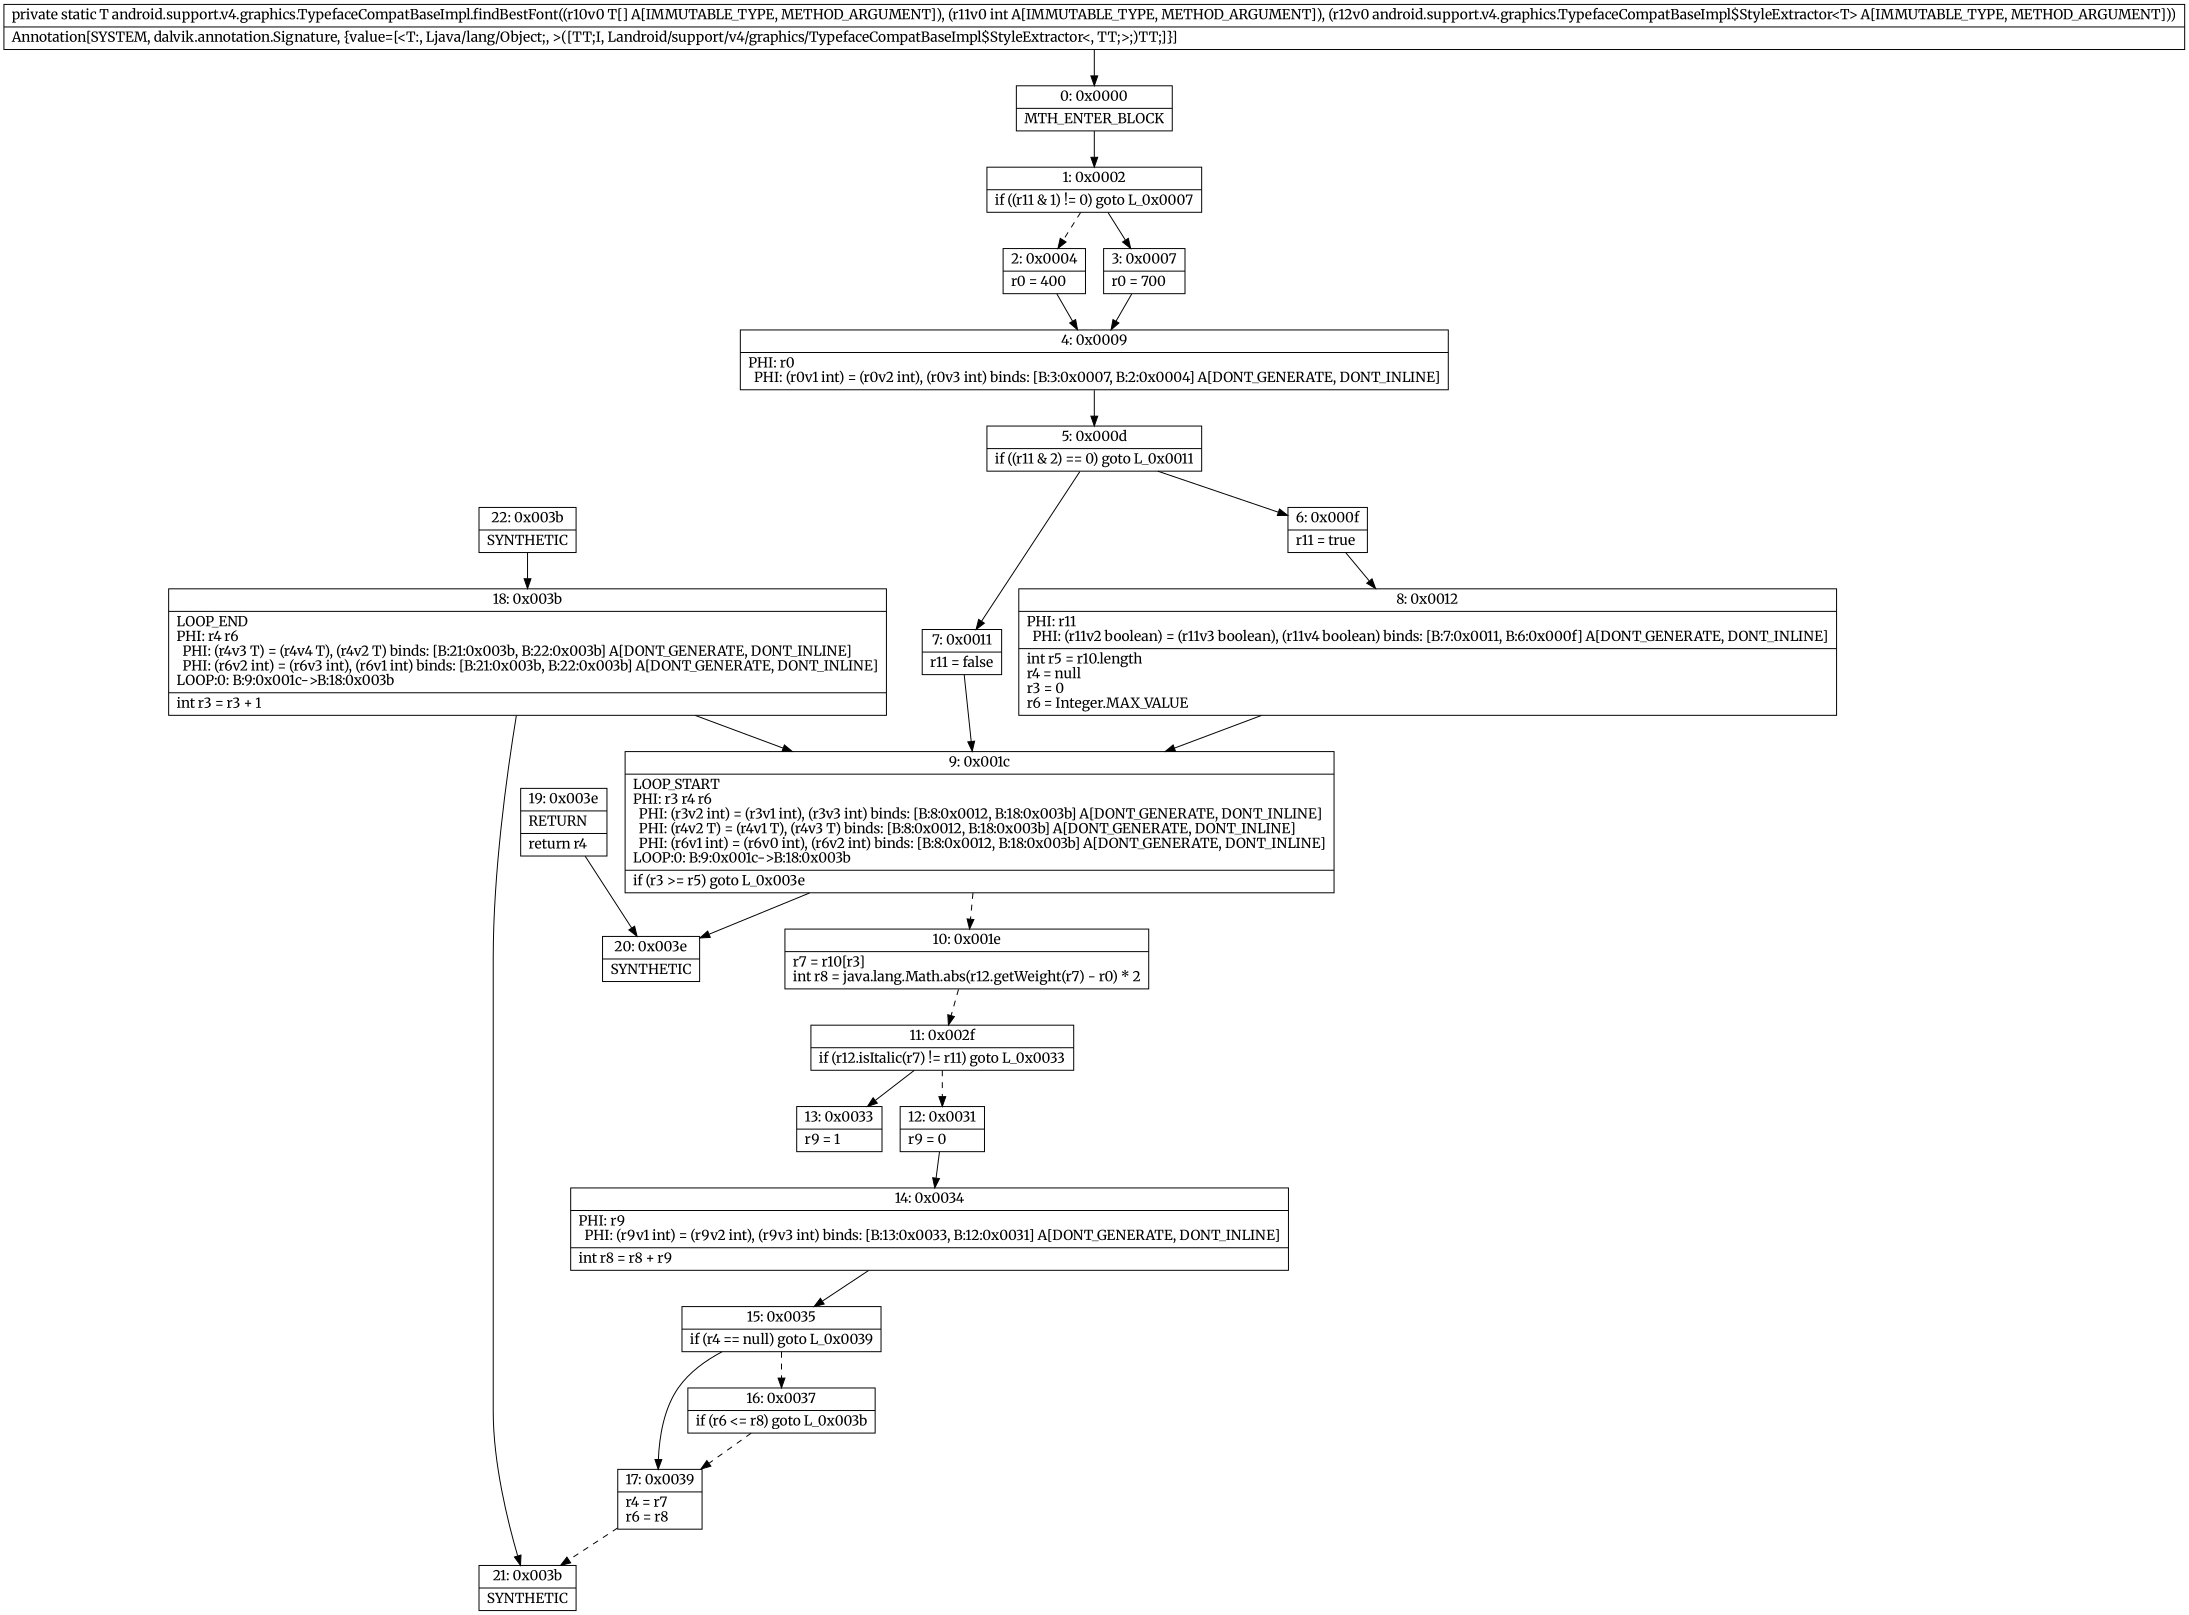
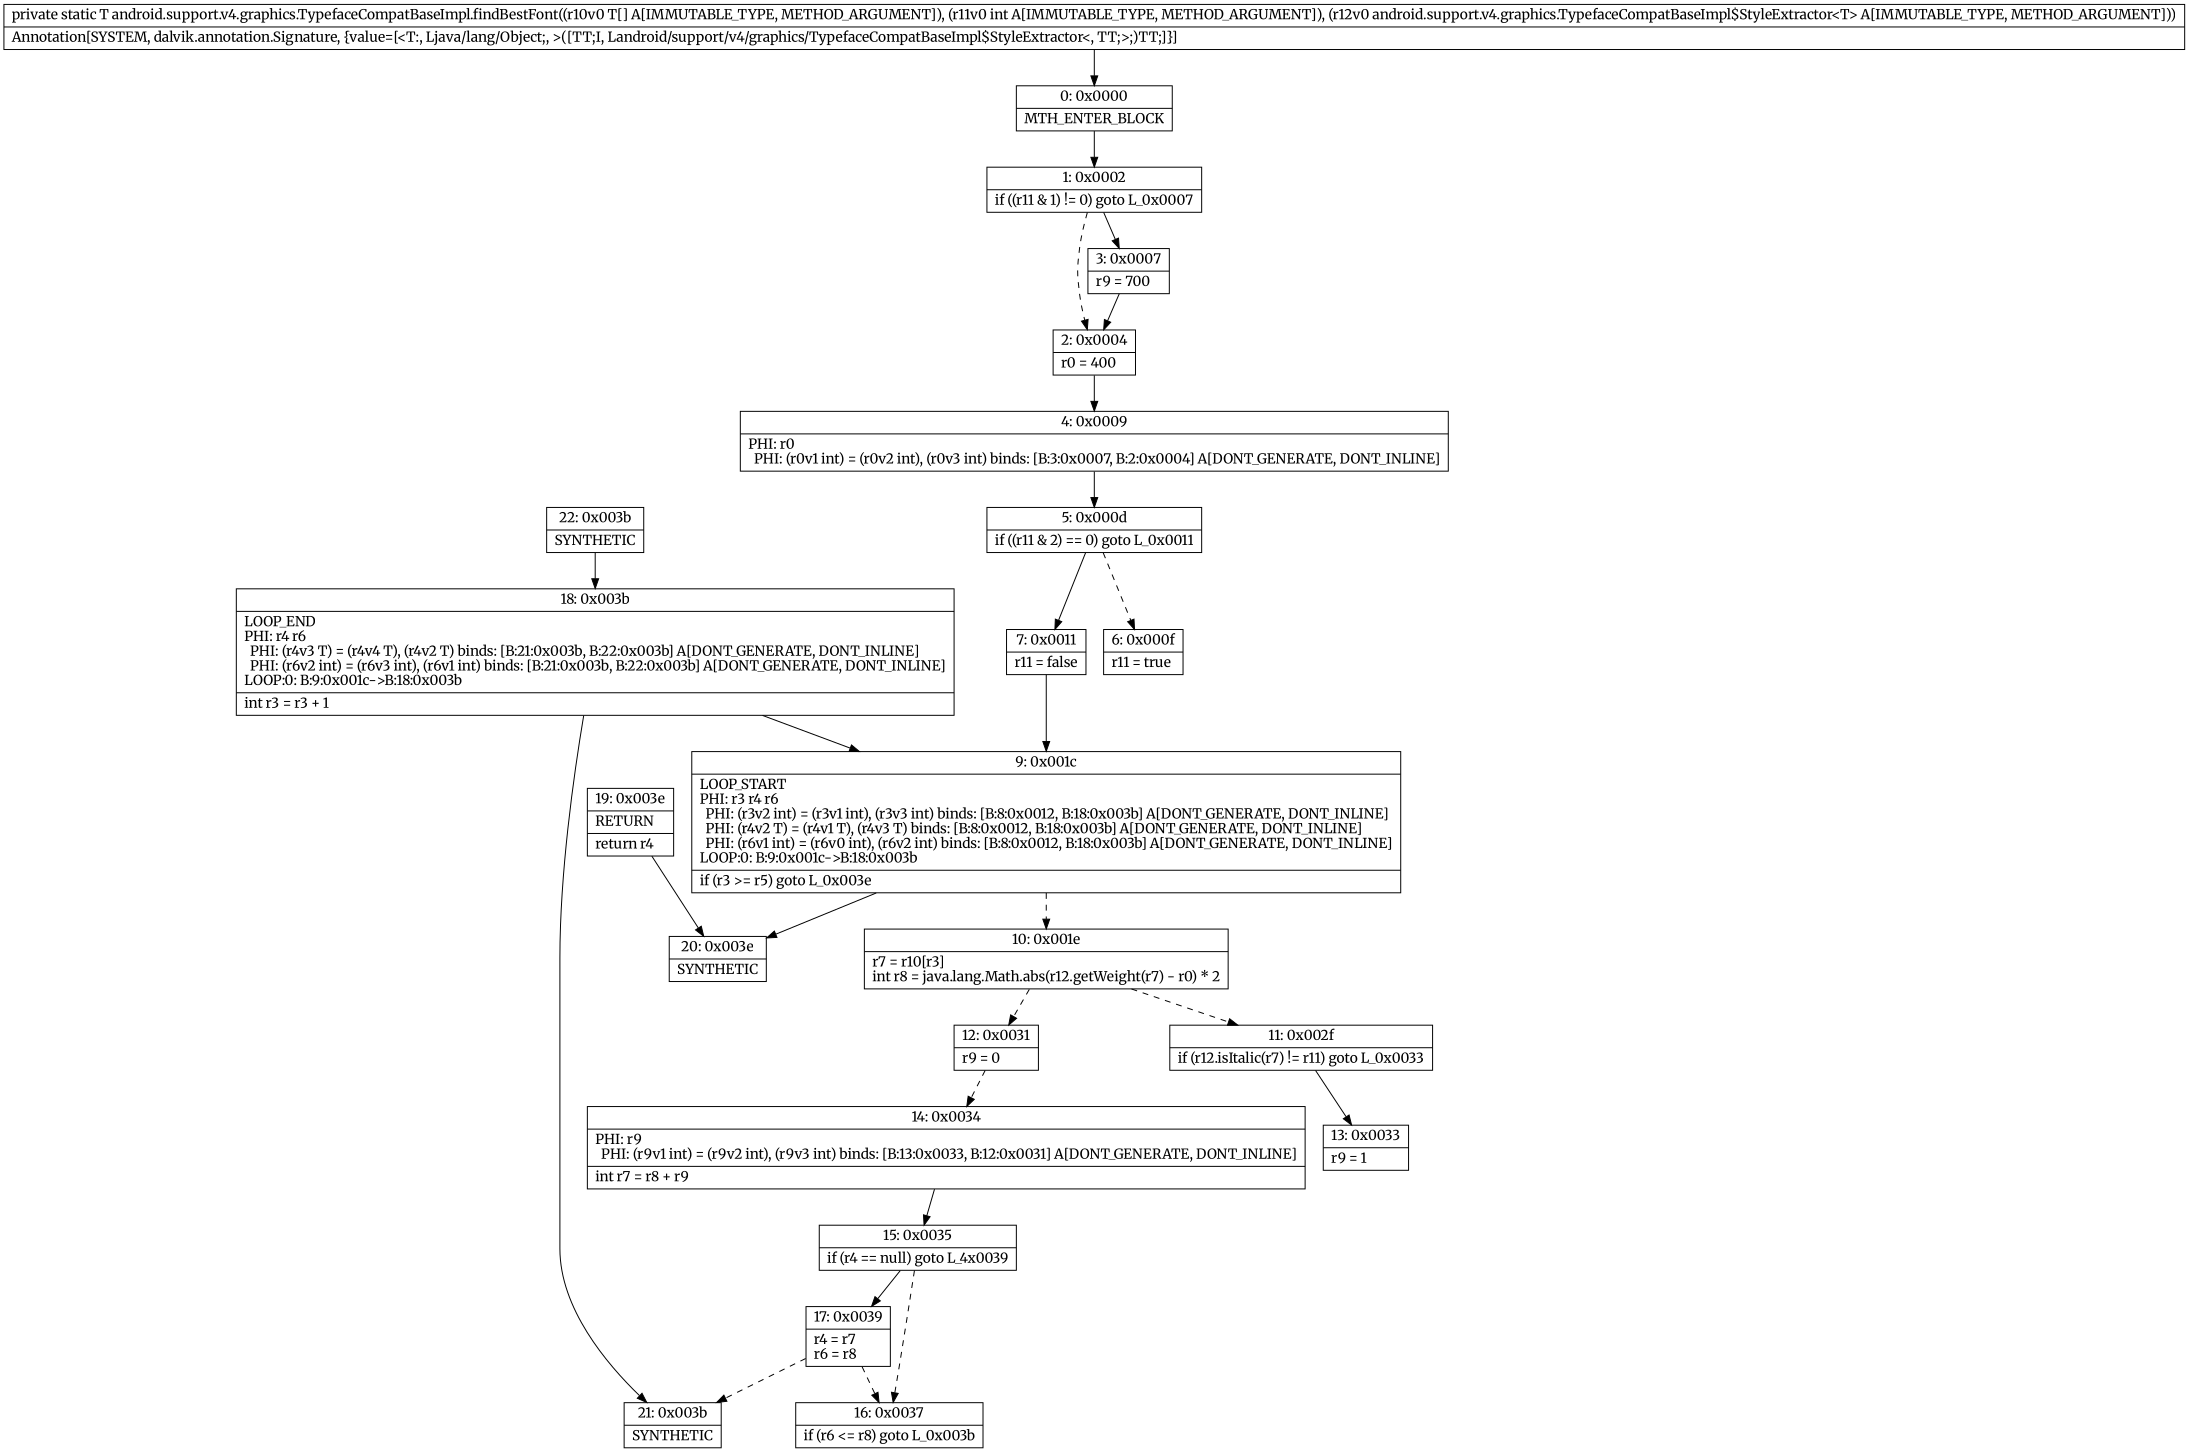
node "3: 0x0007": text "r0 = 700" -> "r9 = 700"
edge "3: 0x0007" -> "4: 0x0009": now "3: 0x0007" -> "2: 0x0004"
edge "5: 0x000d" -> "6: 0x000f": style solid -> dashed
node "8: 0x0012": removed
edge "11: 0x002f" -> "12: 0x0031": now "10: 0x001e" -> "12: 0x0031"
edge "12: 0x0031" -> "14: 0x0034": style solid -> dashed
node "14: 0x0034": text "int r8 = r8 + r9" -> "int r7 = r8 + r9"
node "15: 0x0035": text "if (r4 == null) goto L_0x0039" -> "if (r4 == null) goto L_4x0039"
edge "16: 0x0037" -> "17: 0x0039": reversed
